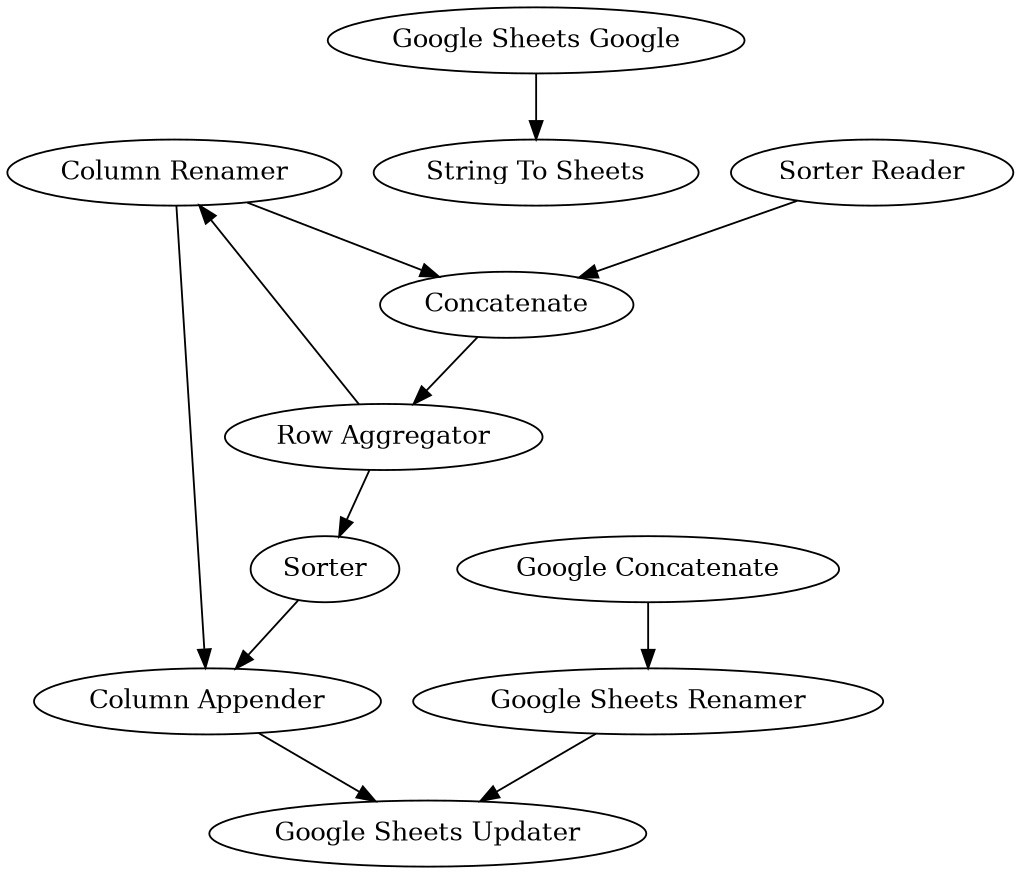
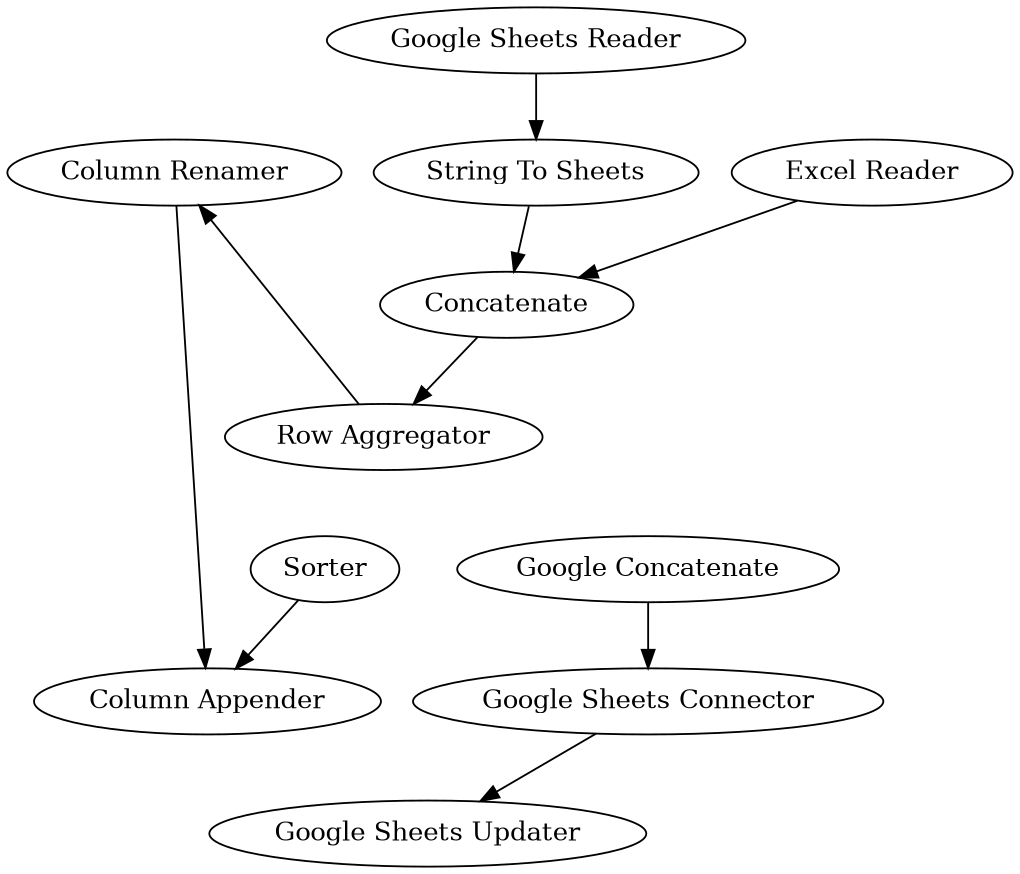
node "Google Sheets Google": label "Google Sheets Google" -> "Google Sheets Reader"
node "Sorter Reader": label "Sorter Reader" -> "Excel Reader"
edge "Column Renamer" -> "Concatenate": now "String To Sheets" -> "Concatenate"
edge "Row Aggregator" -> "Sorter": removed
node "Google Sheets Renamer": label "Google Sheets Renamer" -> "Google Sheets Connector"
edge "Column Appender" -> "Google Sheets Updater": removed
